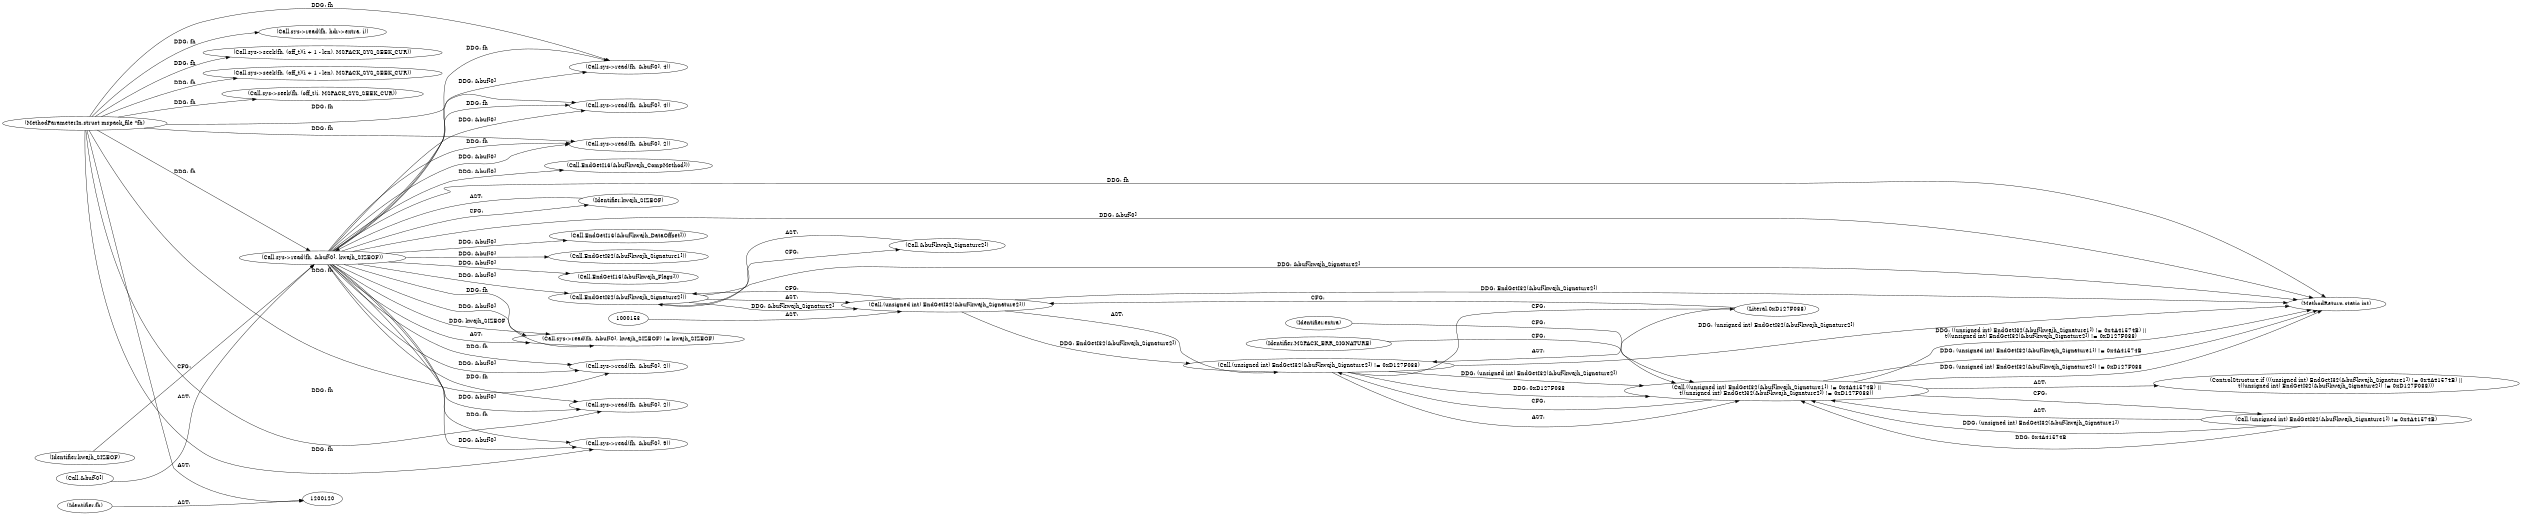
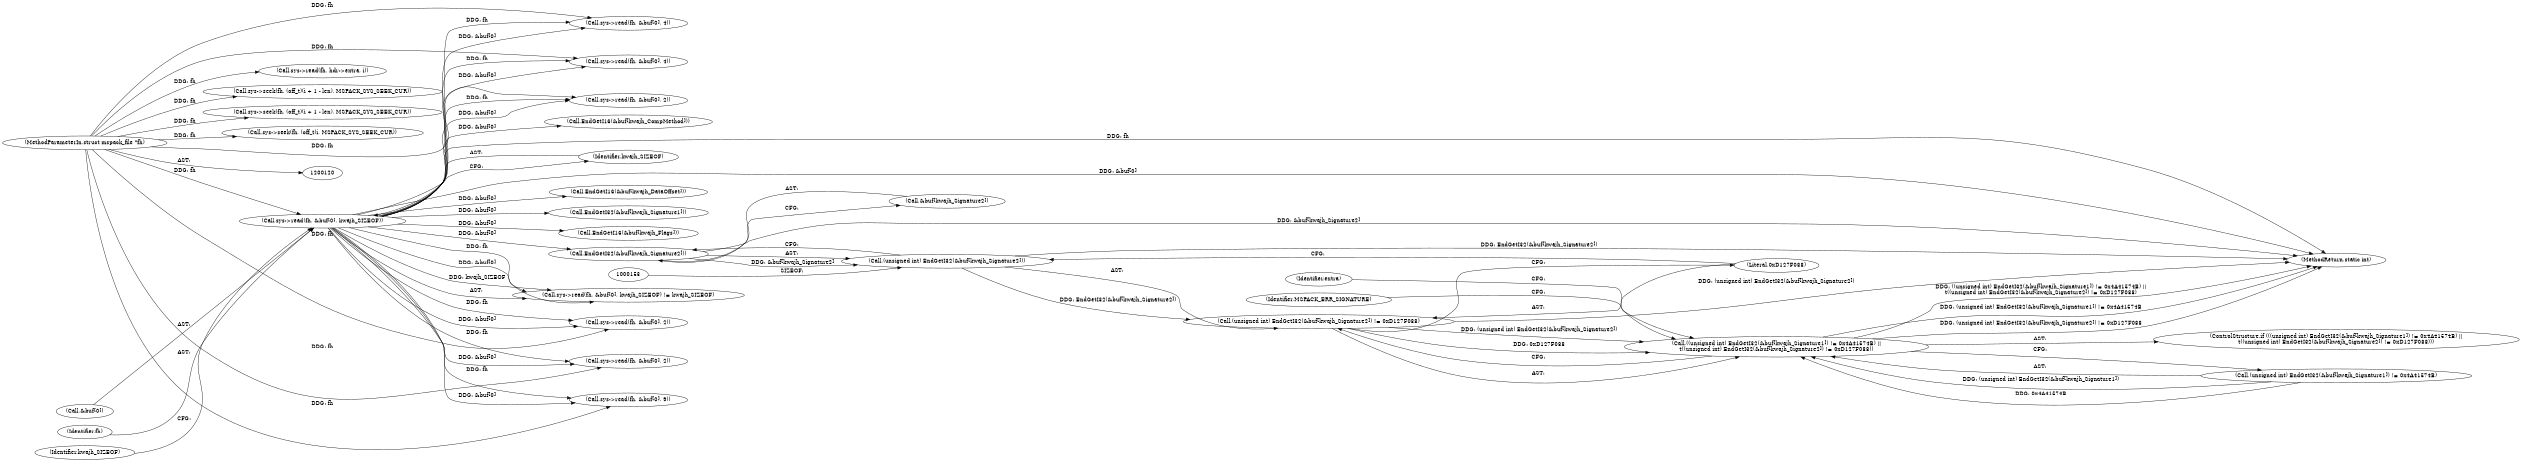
edge "1000153" -> "(Call,(unsigned int) EndGetI32(&buf[kwajh_Signature2]))": label "AST: " -> "SIZEOF: "
edge "(Identifier,fh)" -> "1200120": now "(Identifier,fh)" -> "(Call,sys->read(fh, &buf[0], kwajh_SIZEOF))"
